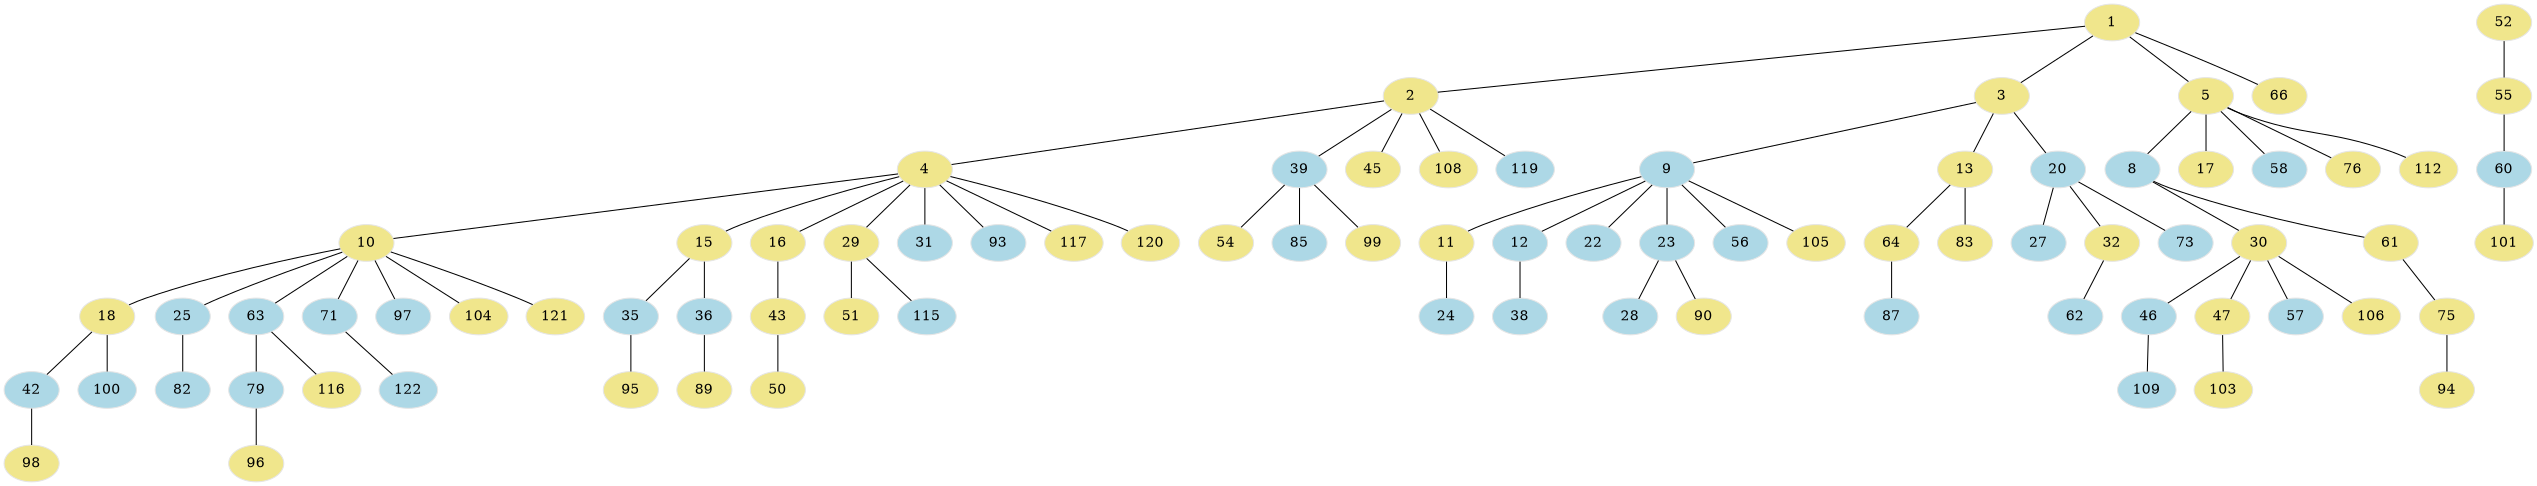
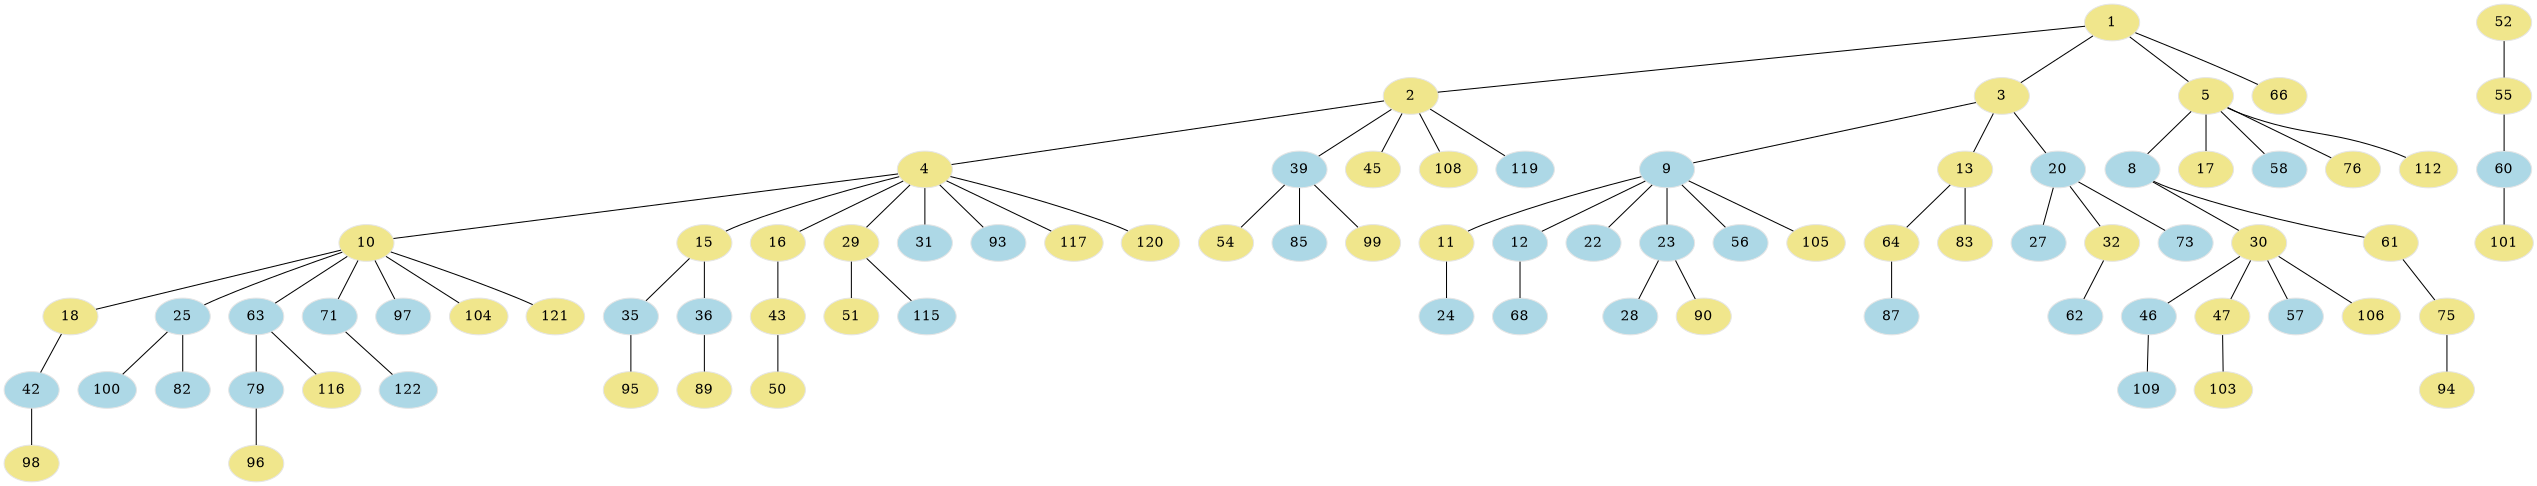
node "38": label "38" -> "68"
edge "18" -- "100": now "25" -- "100"
